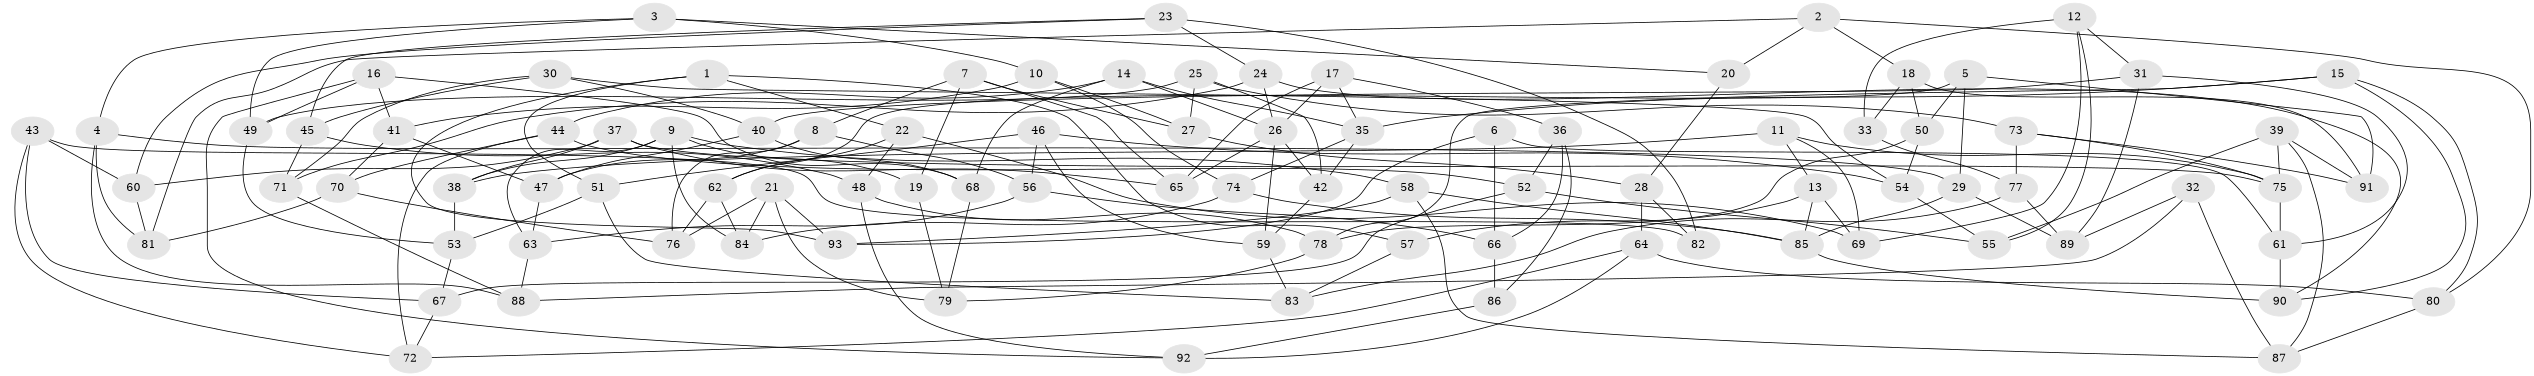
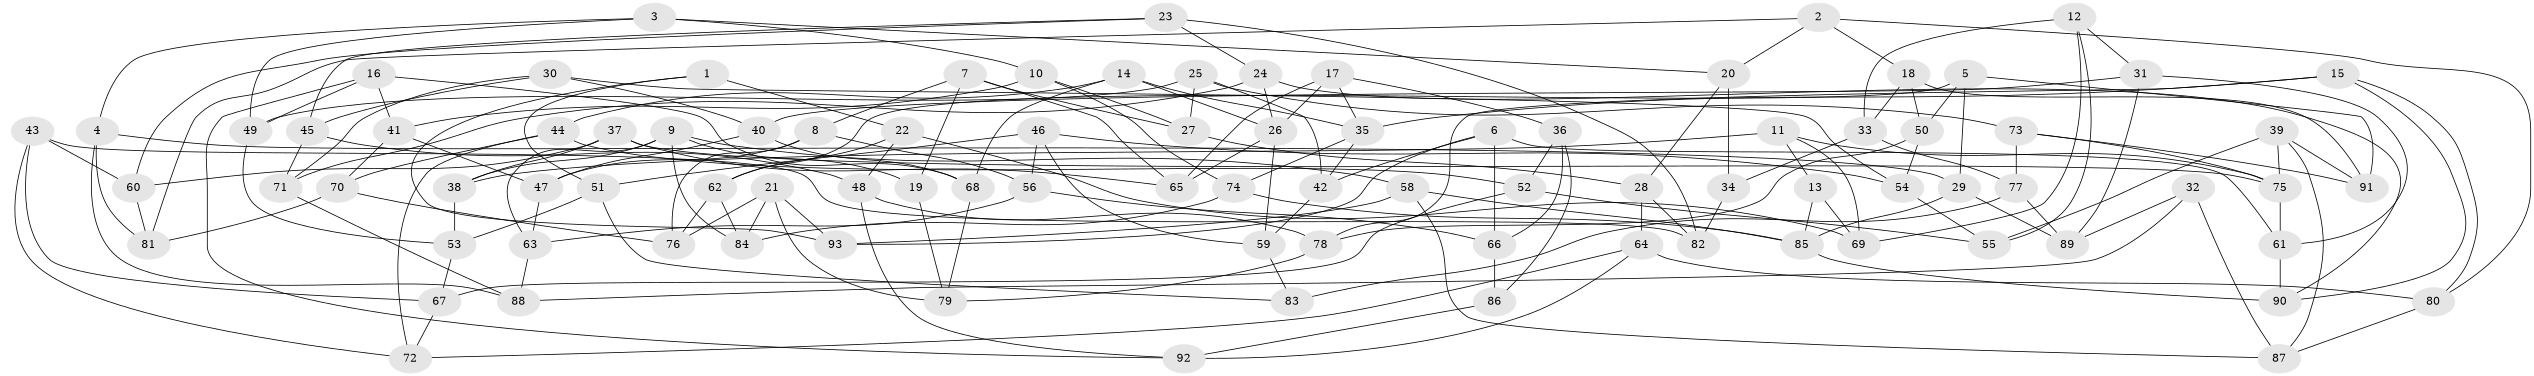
edge "26" -- "42": now "6" -- "42"
node "34": added
node "57": removed
